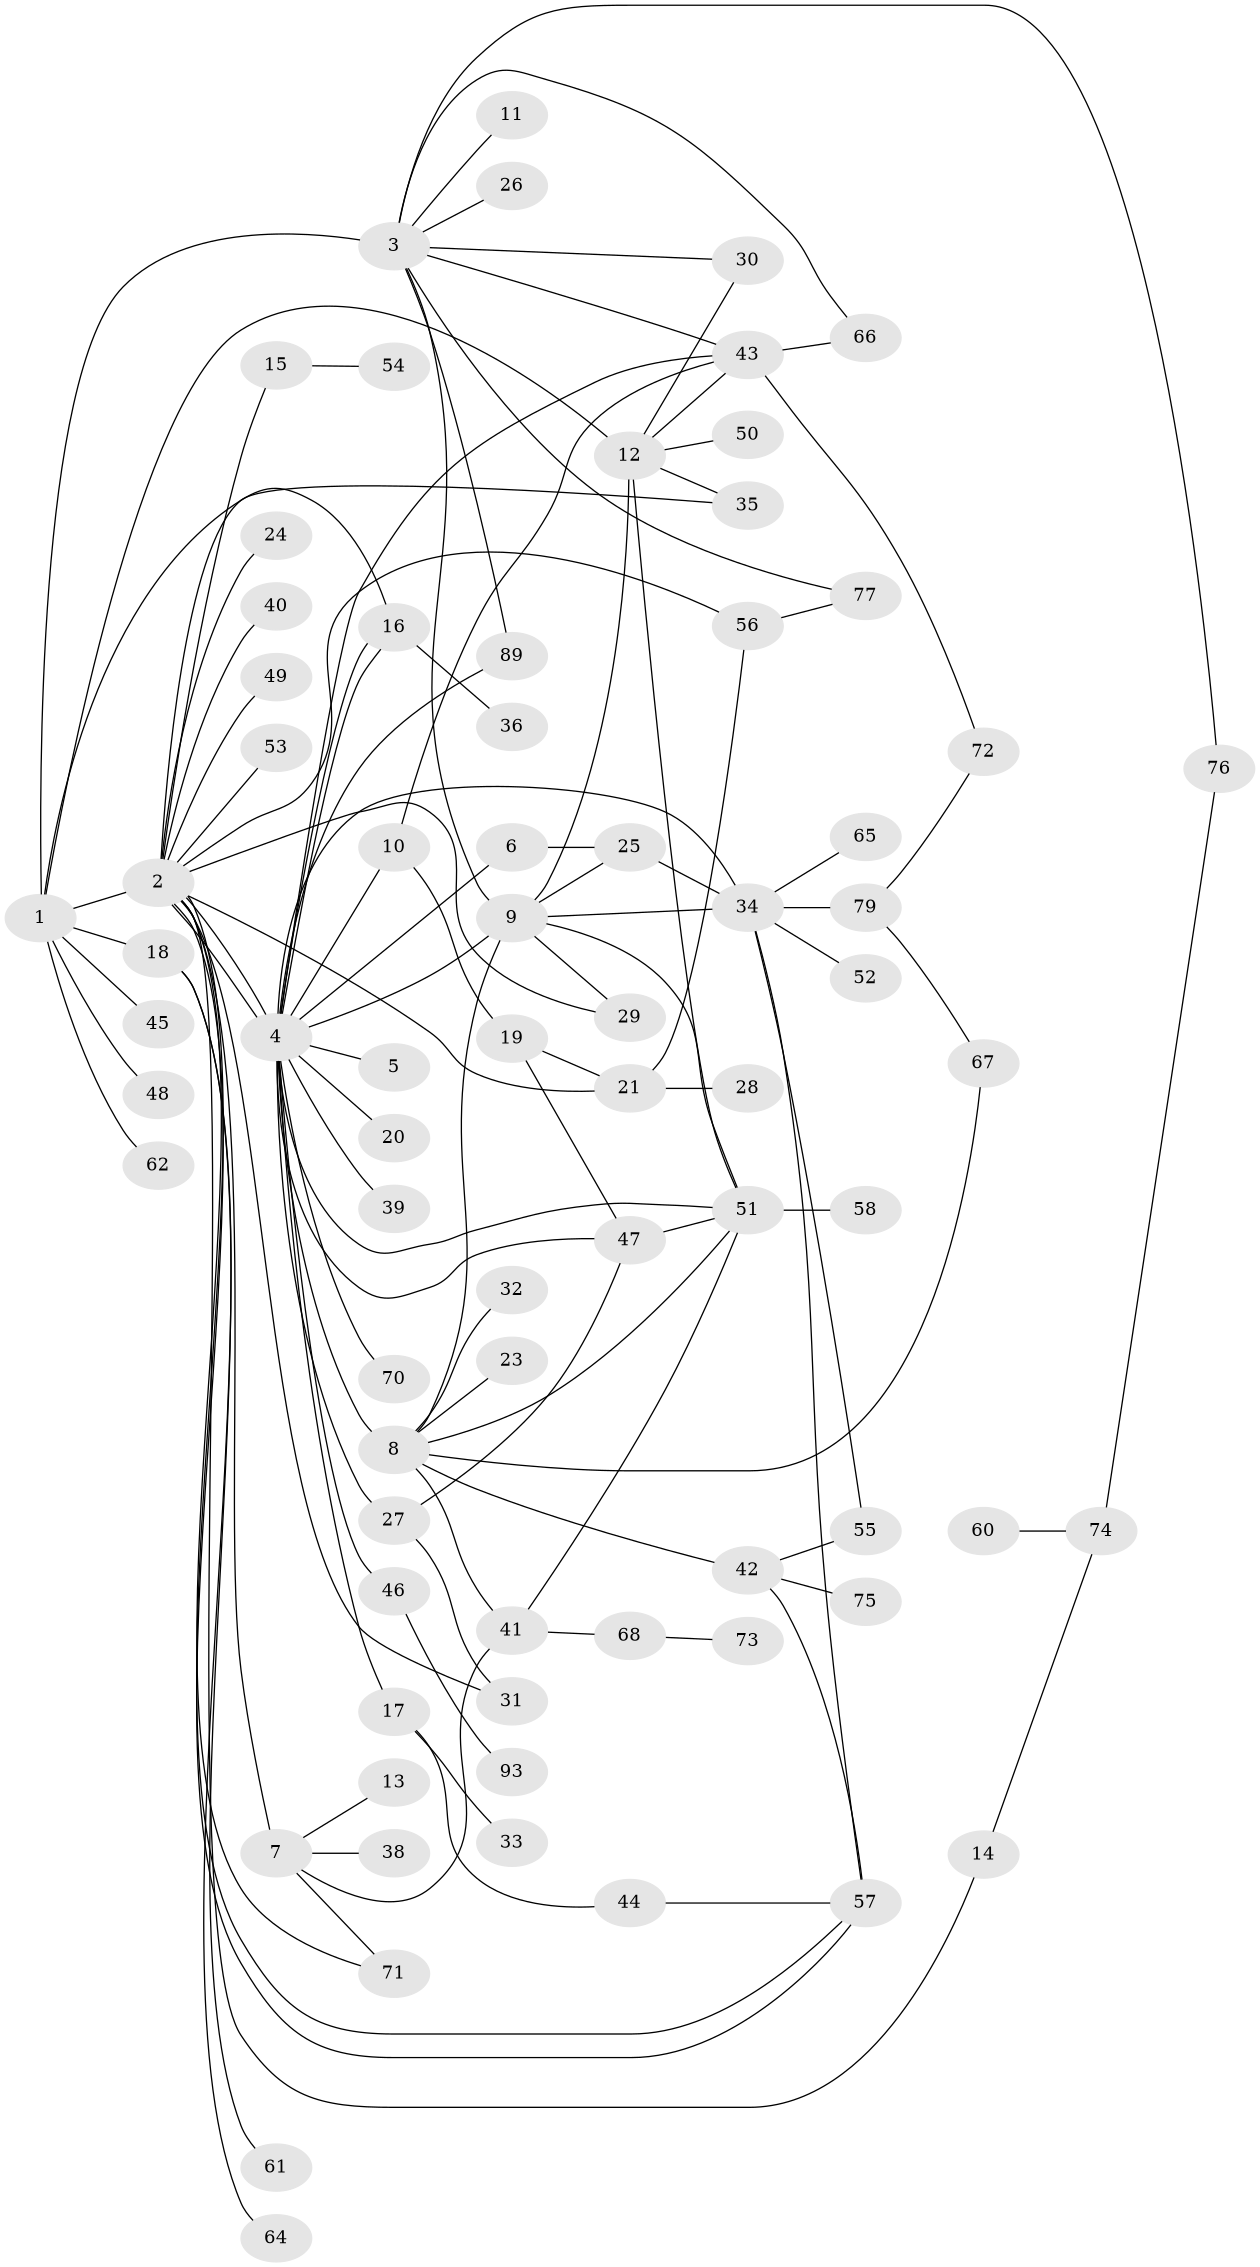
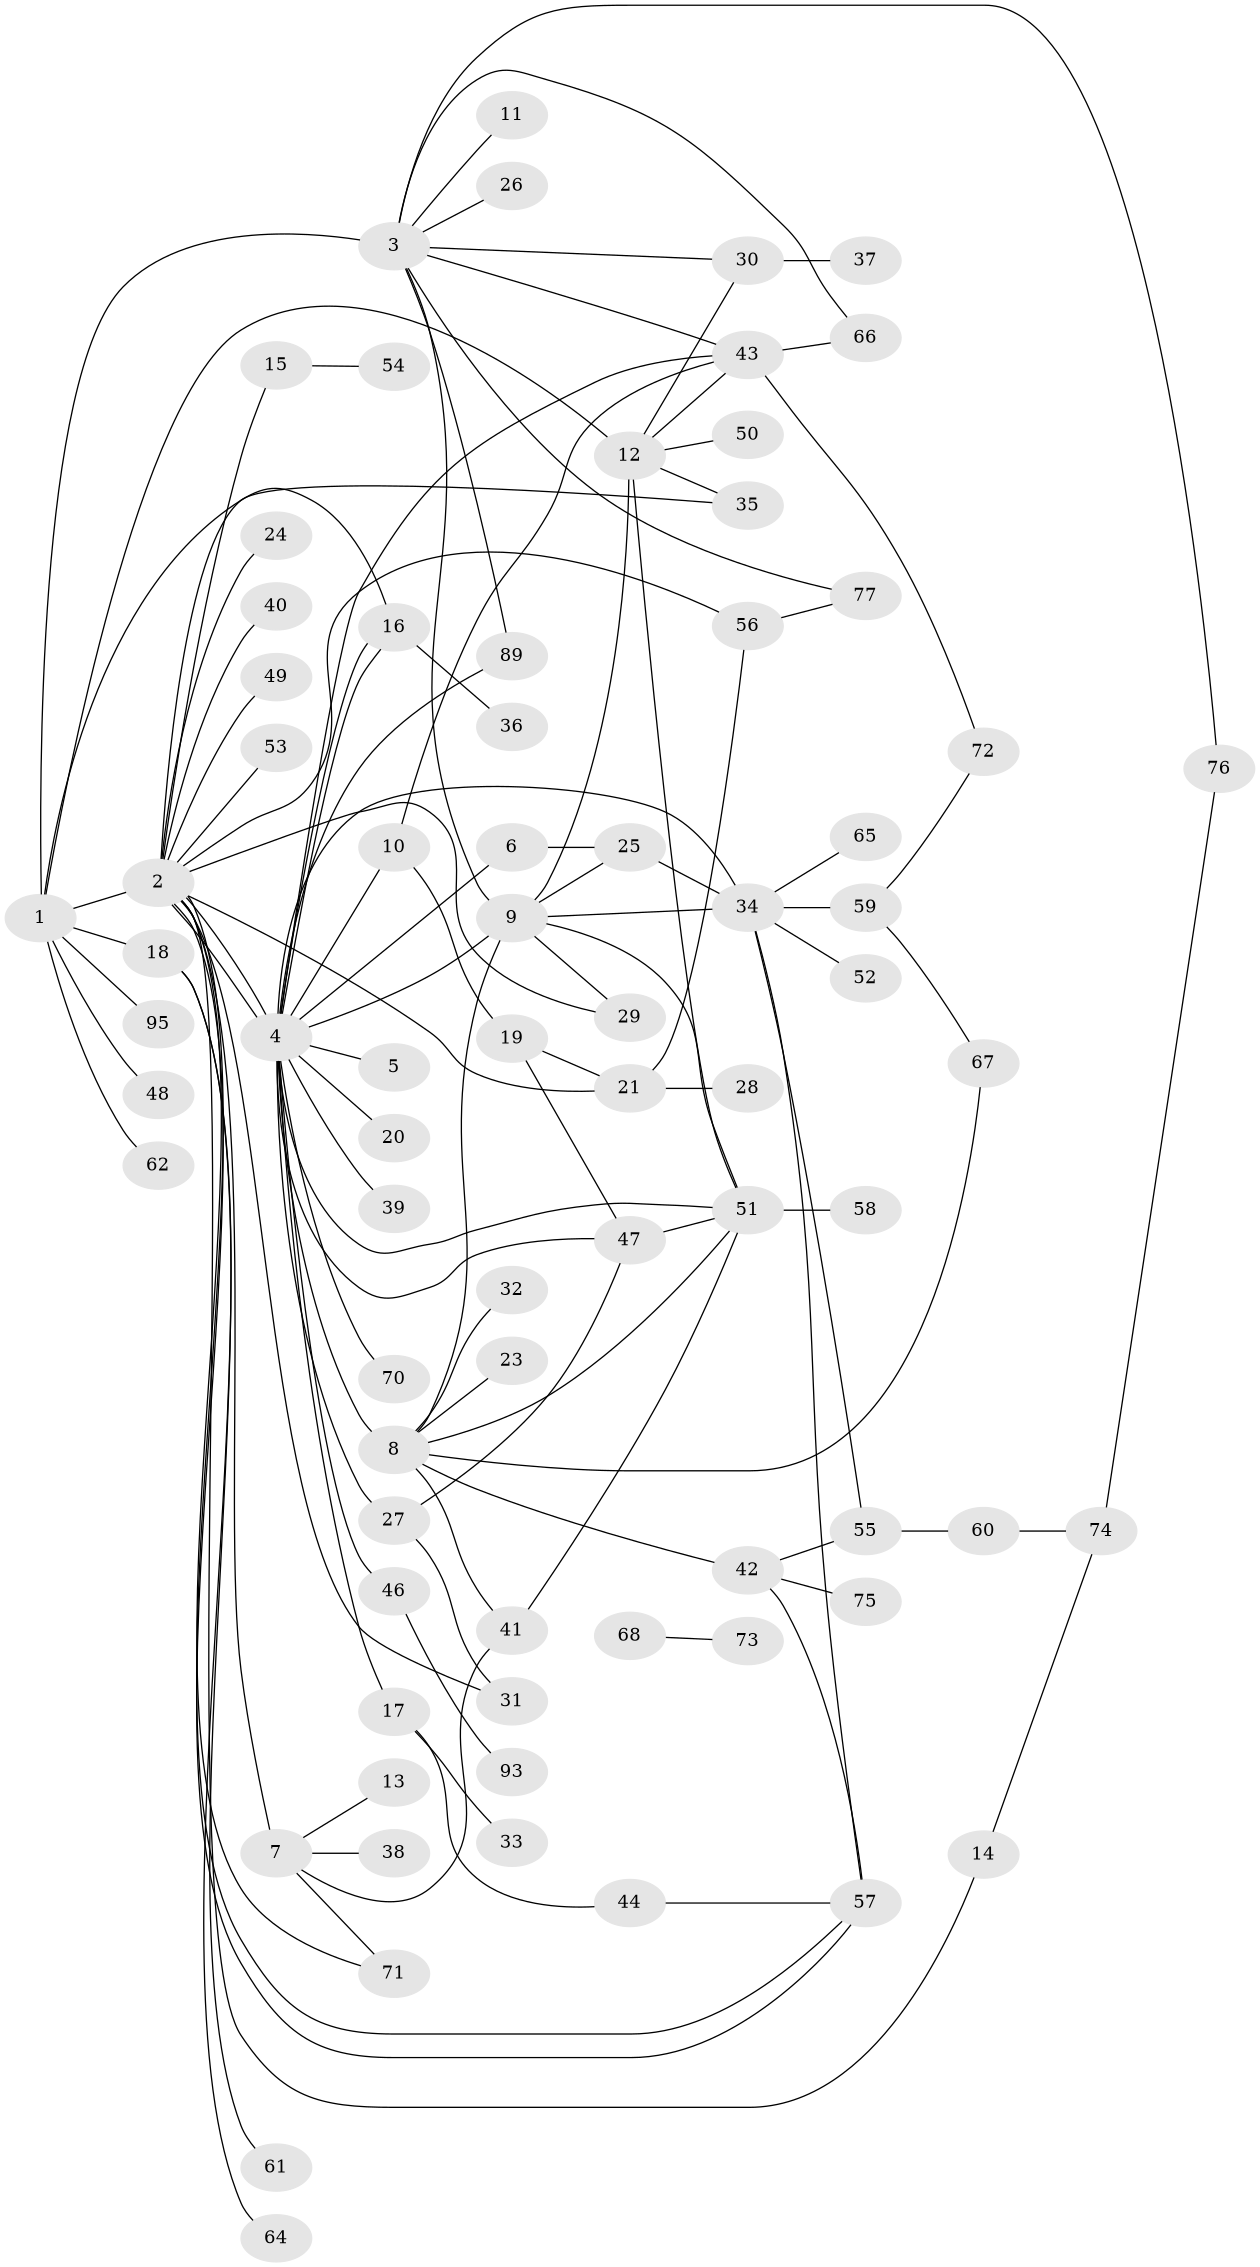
node "37": added
node "79": label "79" -> "59"
node "45": label "45" -> "95"
edge "55" -- "60": added
edge "41" -- "68": removed
